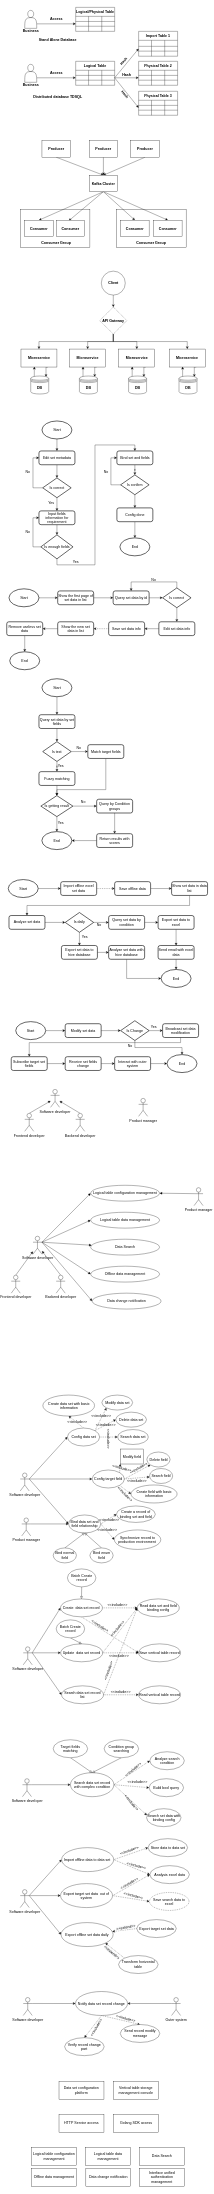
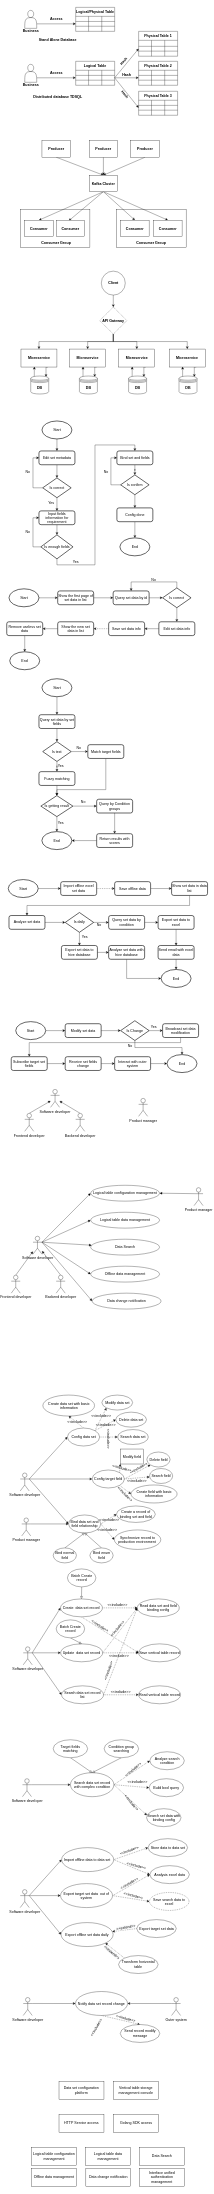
node "Import Table 1": label "Import Table 1" -> "Physical Table 1"
edge "Notify data set record change" -> "Verify record change part": removed
node "Verify record change part": removed
